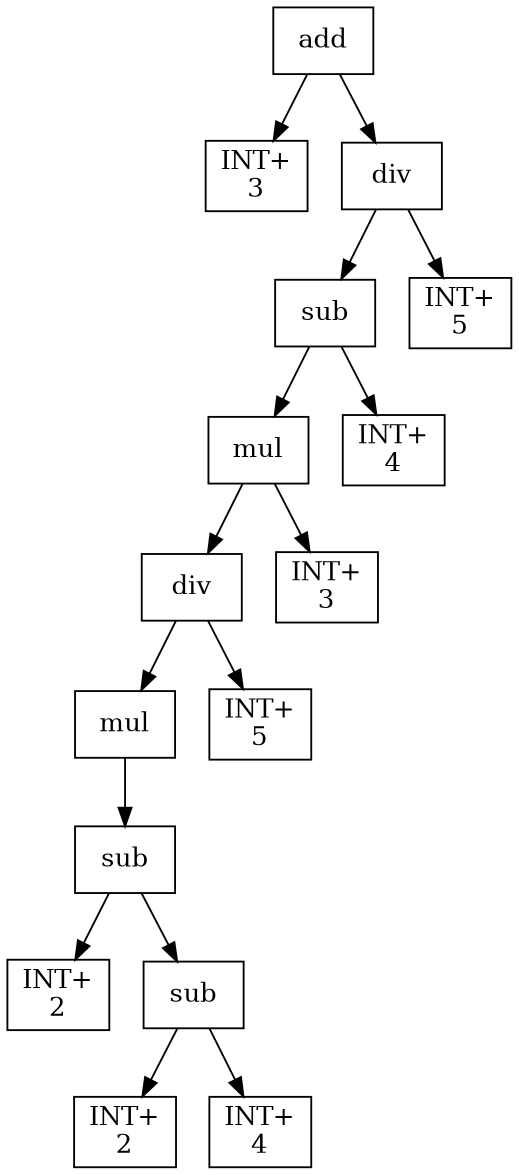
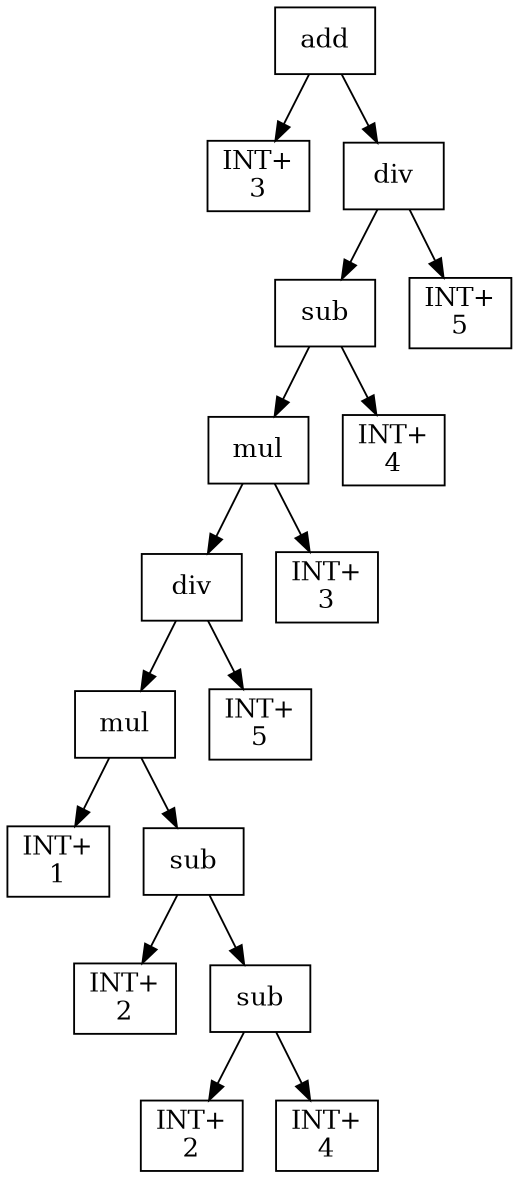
node "INT+ 1": added
